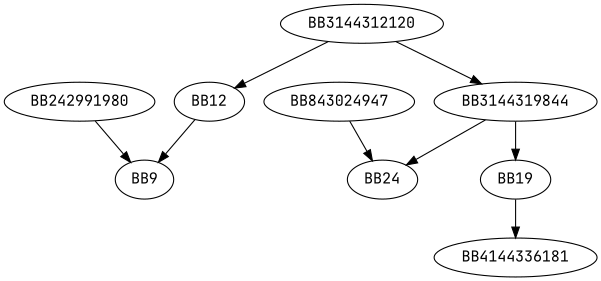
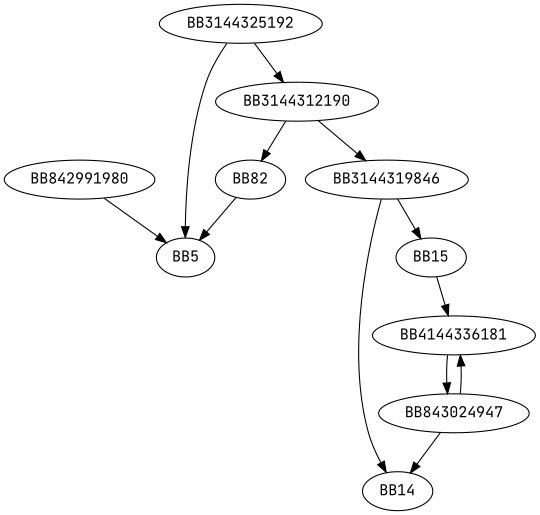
node "BB3144325192": added
node "BB3144312120": label "BB3144312120" -> "BB3144312190"
node "BB242991980": label "BB242991980" -> "BB842991980"
node "BB12": label "BB12" -> "BB82"
node "BB3144319844": label "BB3144319844" -> "BB3144319846"
node "BB9": label "BB9" -> "BB5"
node "BB24": label "BB24" -> "BB14"
node "BB19": label "BB19" -> "BB15"
edge "BB4144336181" -> "BB843024947": added
edge "BB843024947" -> "BB4144336181": added
